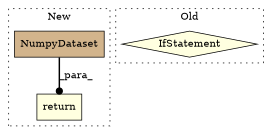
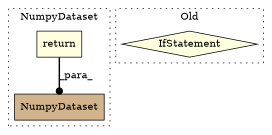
cluster "New": label "New" -> "NumpyDataset"
edge "NumpyDataset" -> "return": reversed
